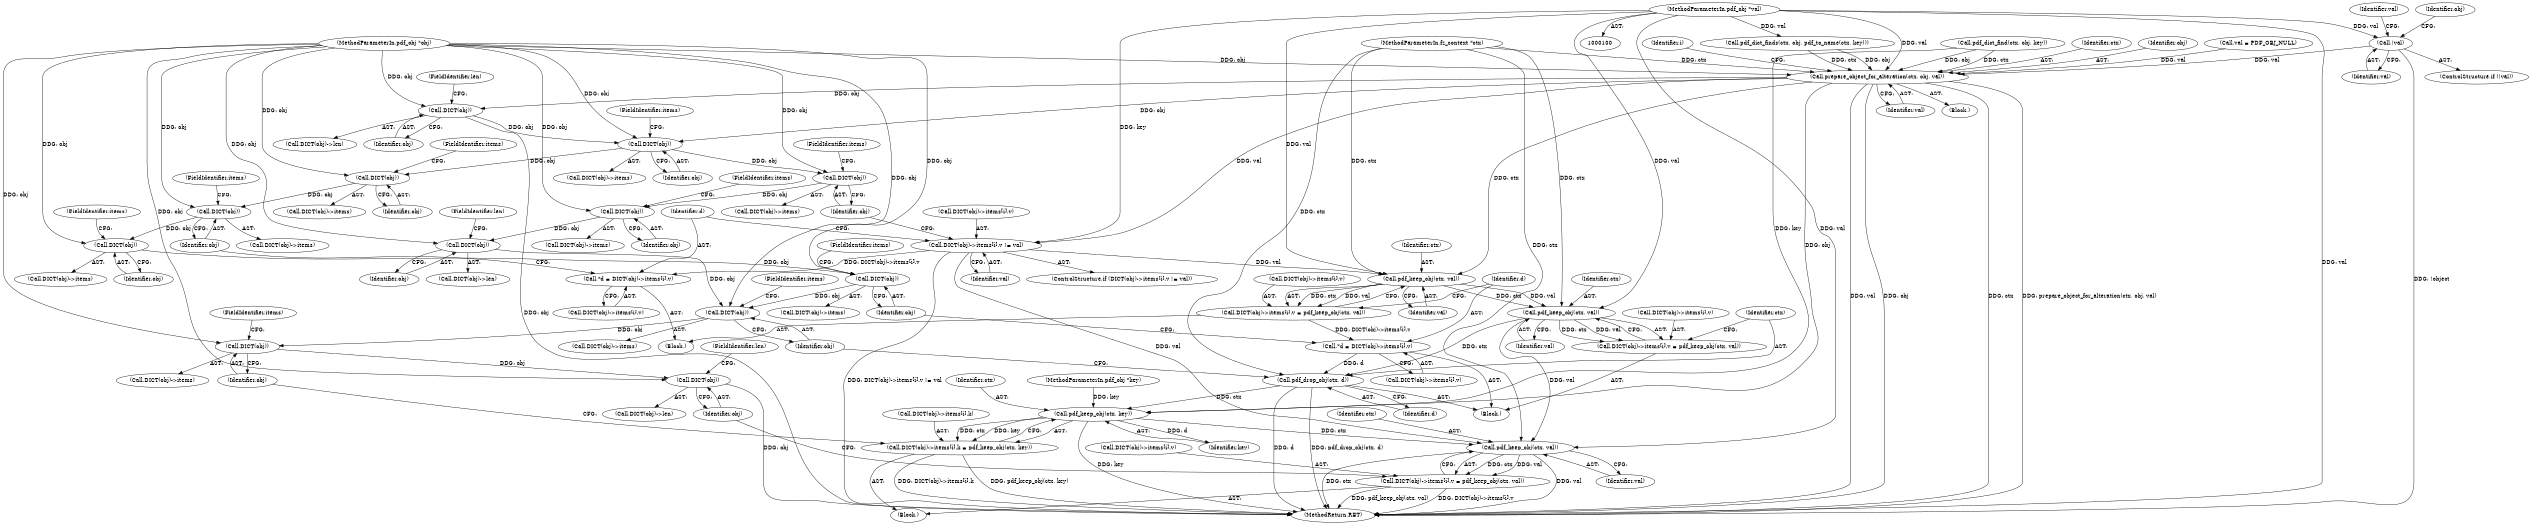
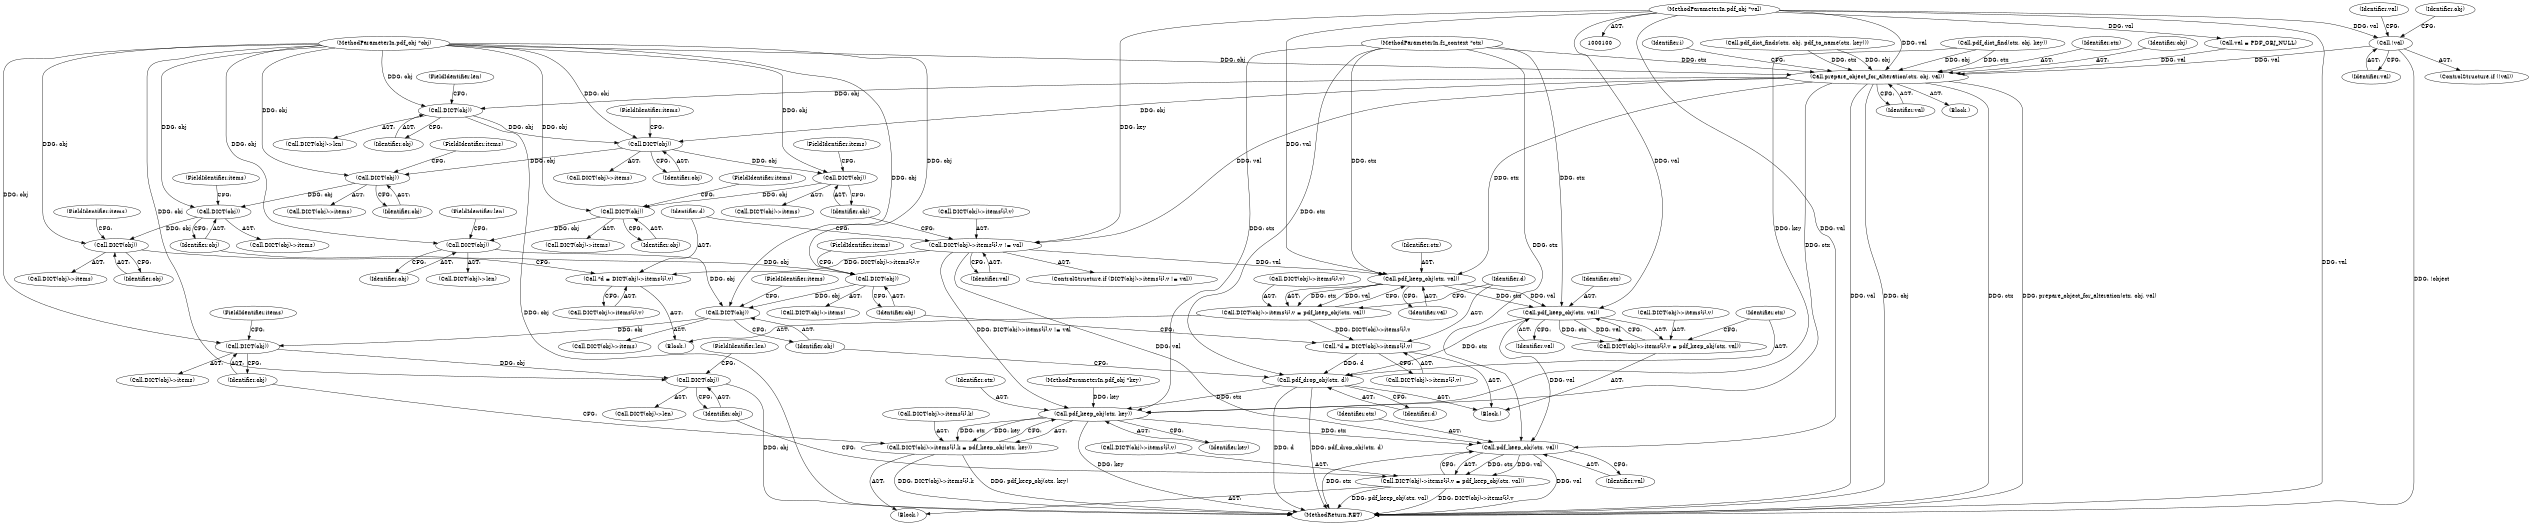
edge "(MethodParameterIn,pdf_obj *val)" -> "(Call,pdf_dict_finds(ctx, obj, pdf_to_name(ctx, key)))": now "(MethodParameterIn,pdf_obj *val)" -> "(Call,val = PDF_OBJ_NULL)"
edge "(MethodParameterIn,fz_context *ctx)" -> "(Call,pdf_keep_obj(ctx, key))": added, label "DDG: ctx"
edge "(Call,prepare_object_for_alteration(ctx, obj, val))" -> "(Call,pdf_keep_obj(ctx, key))": label "DDG: obj" -> "DDG: ctx"
edge "(Call,pdf_keep_obj(ctx, key))" -> "(Identifier,key)": label "DDG: d" -> "CFG: "
edge "(Call,DICT(obj)->items[i].v != val)" -> "(MethodReturn,RET)": now "(Call,DICT(obj)->items[i].v != val)" -> "(Call,pdf_keep_obj(ctx, key))"
